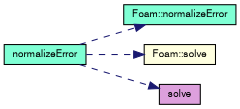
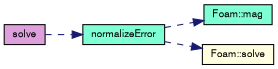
node "Foam::normalizeError": label "Foam::normalizeError" -> "Foam::mag"
edge "normalizeError" -> "solve": reversed
